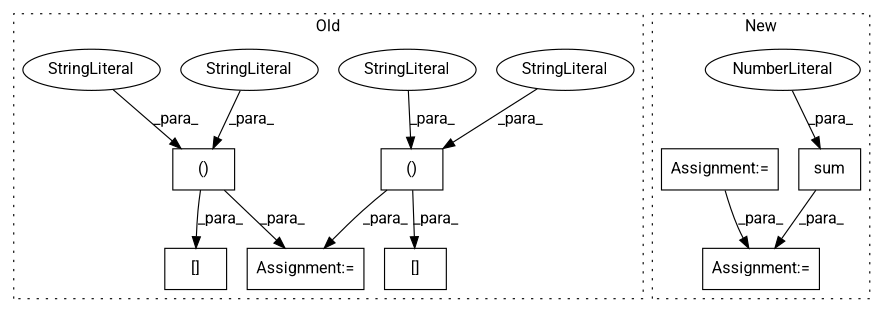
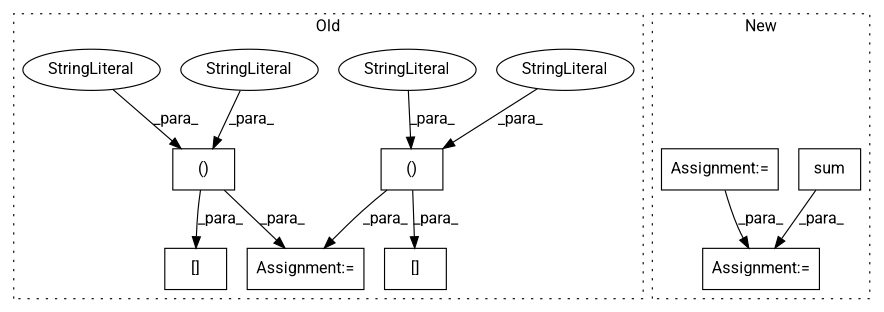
node "NumberLiteral": removed
